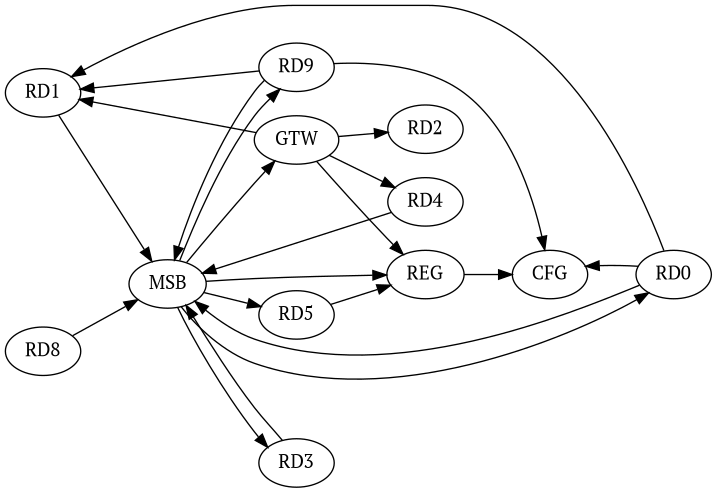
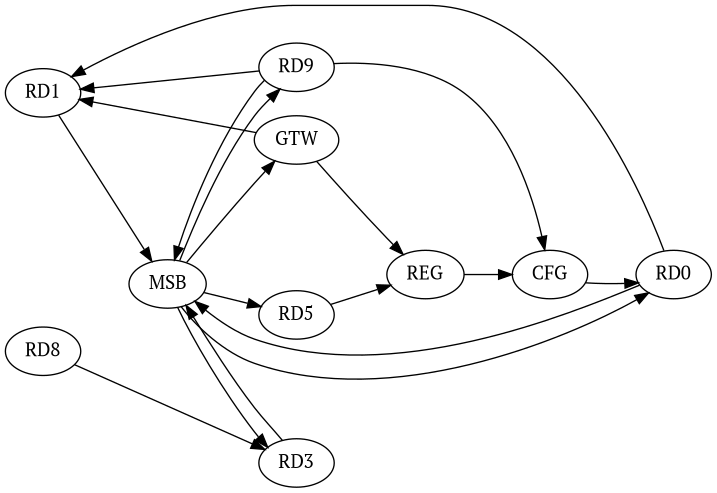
node "RD2": removed
node "RD4": removed
edge "RD0" -> "CFG": reversed
edge "MSB" -> "REG": removed
edge "RD8" -> "MSB": now "RD8" -> "RD3"
